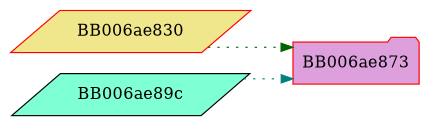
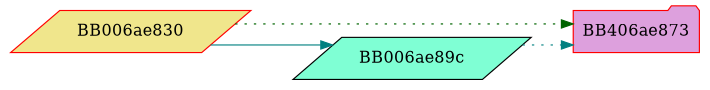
edge "BB006ae830" -> "BB006ae89c": added
node "BB006ae873": label "BB006ae873" -> "BB406ae873"
